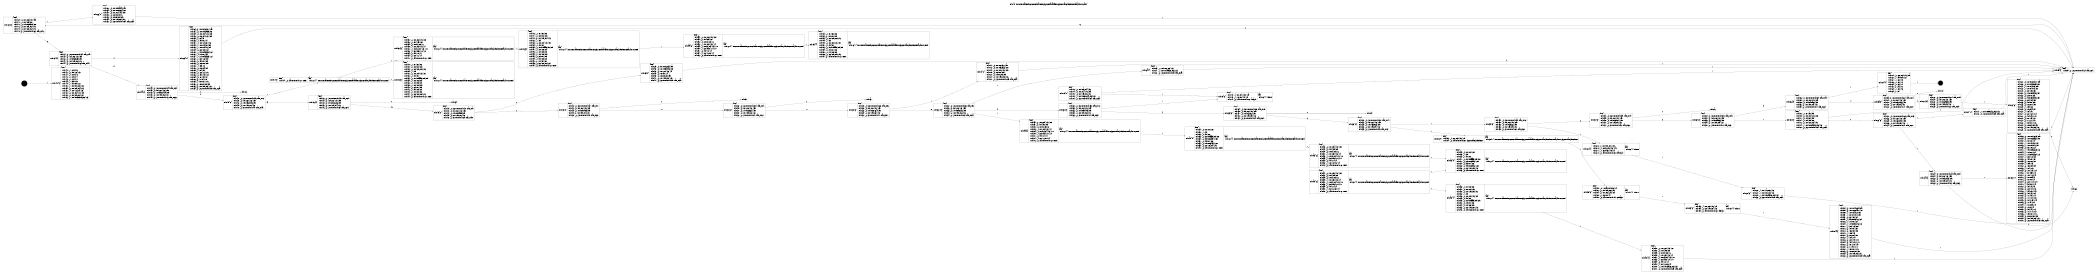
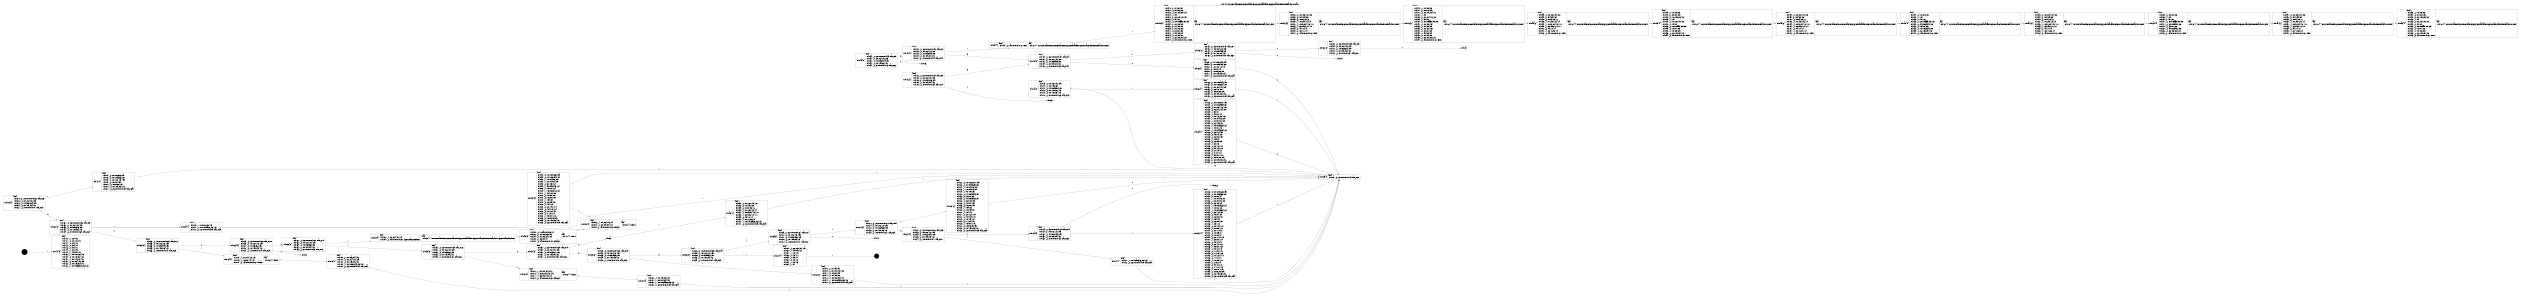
node "0x401484 [22]": removed
edge "0x401919 [5]" -> "0x401952 [35]": now "0x40191e [52]" -> "0x401952 [35]"
edge "0x4017dc [21]" -> "0x4017cf [13]": reversed
edge "0x4014b0 [22]" -> "0x4014c6 [22]": now "0x4014b0 [22]" -> "0x4014dc [22]"
edge "0x401508 [22]" -> "0x40151e [25]": removed, label "11"
edge "0x401537 [25]" -> "0x4019f9 [36]": now "0x4019cd [44]" -> "0x4019f9 [36]"
edge "0x401b0c [25]" -> "0x401631 [25]": now "0x401618 [25]" -> "0x401631 [25]"
edge "0x401837 [88]" -> "0x401663": now "0x401837 [88]" -> "0x401cea [5]"
edge "0x401a91 [36]" -> "0x401a69 [40]": reversed
edge "0x401bd5 [15]" -> "0x401be4 [93]": reversed
edge "0x401ab5 [44]" -> "0x401ae1 [43]": now "0x401ca8" -> "0x401ae1 [43]"
